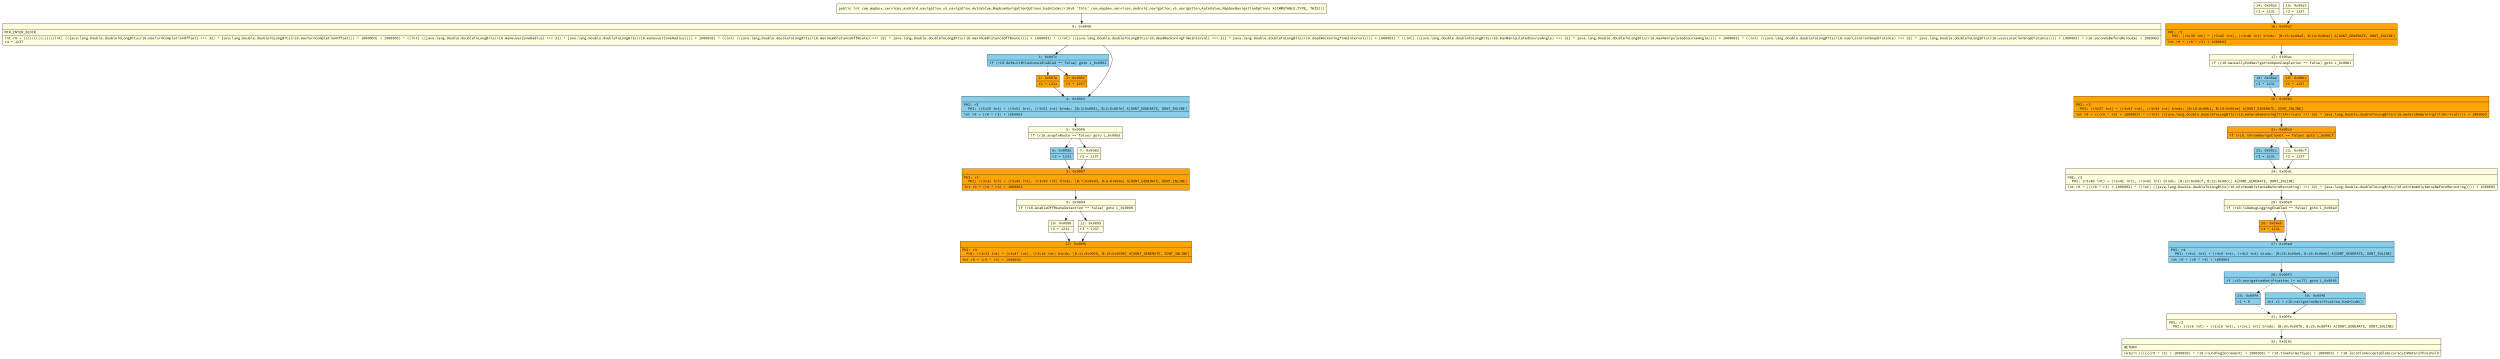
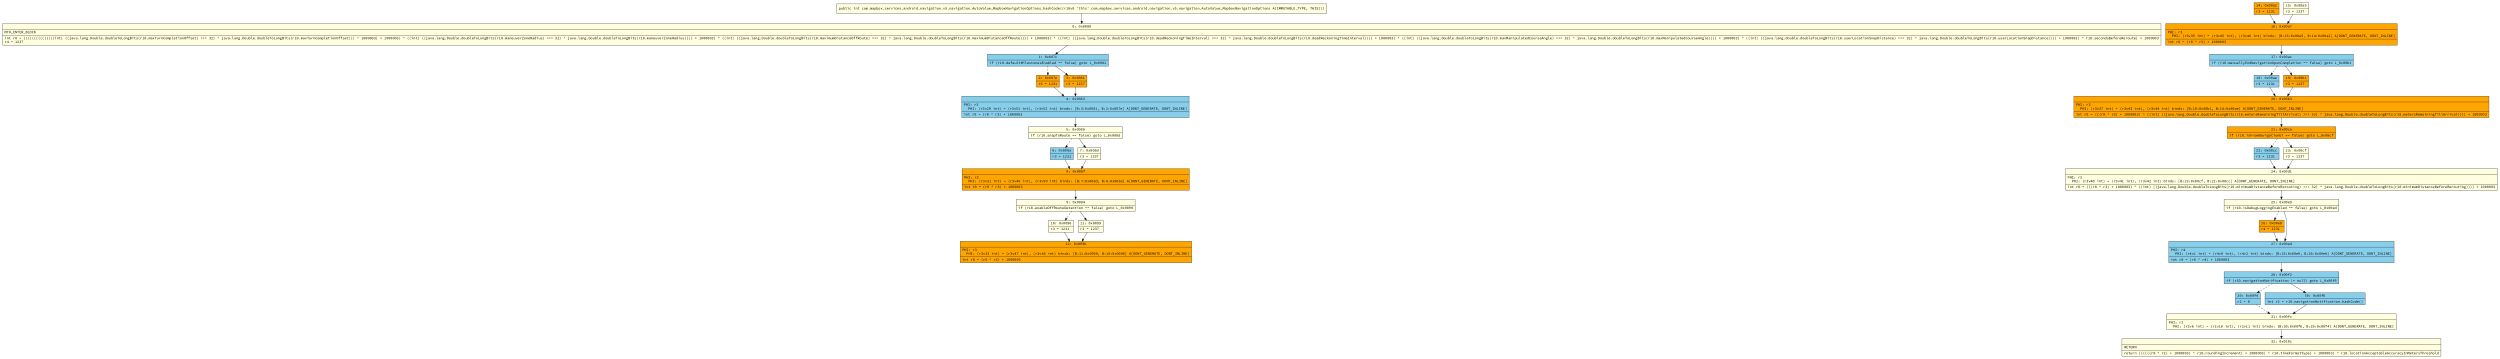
node "14: 0x00a2": fillcolor lightyellow -> orange
node "17: 0x00ac": fillcolor lightyellow -> skyblue
edge "0: 0x0000" -> "4: 0x0083": now "3: 0x0081" -> "4: 0x0083"
